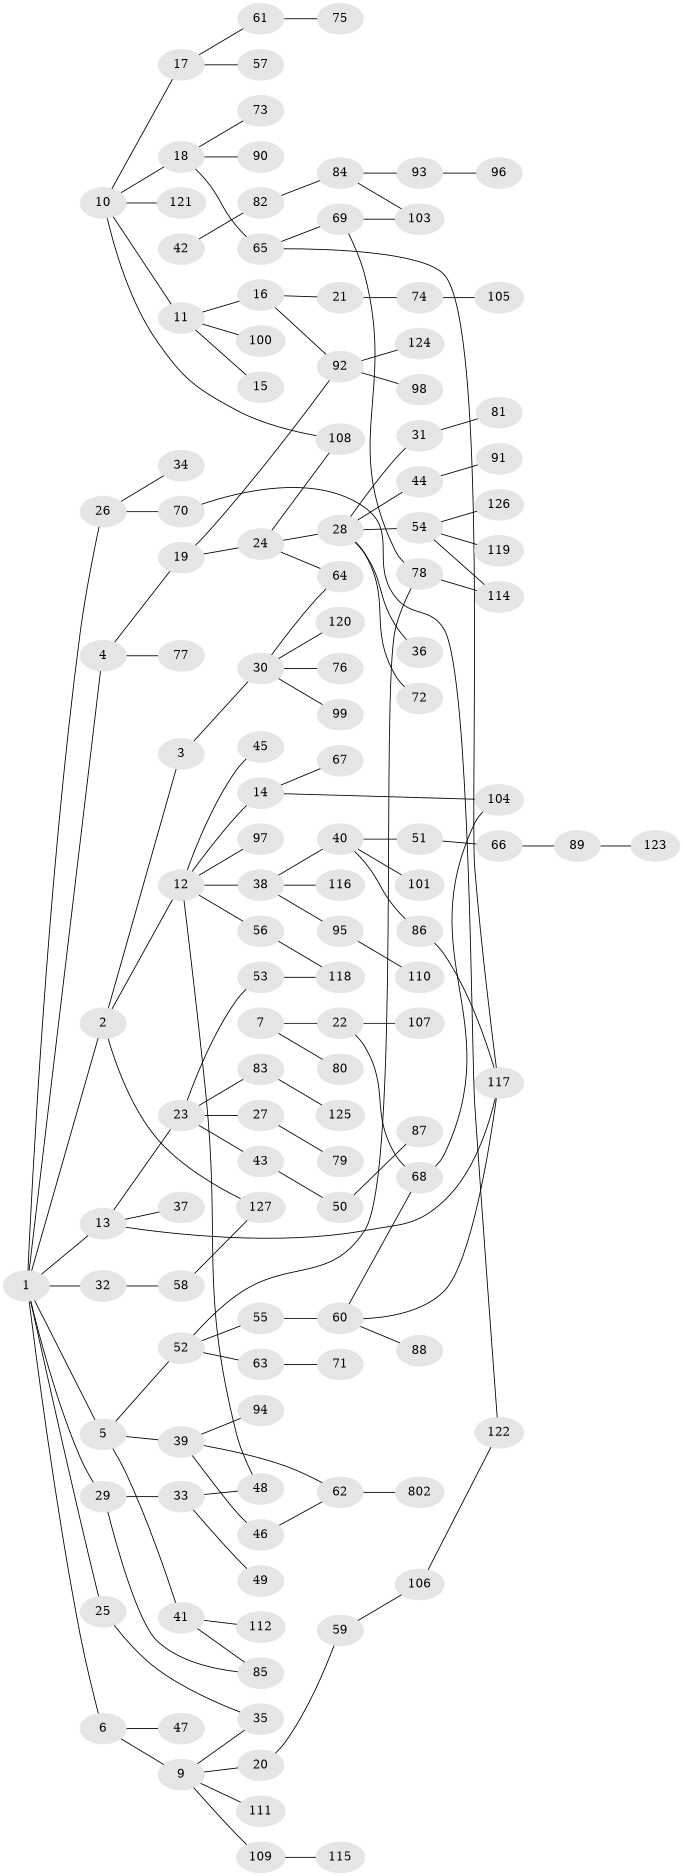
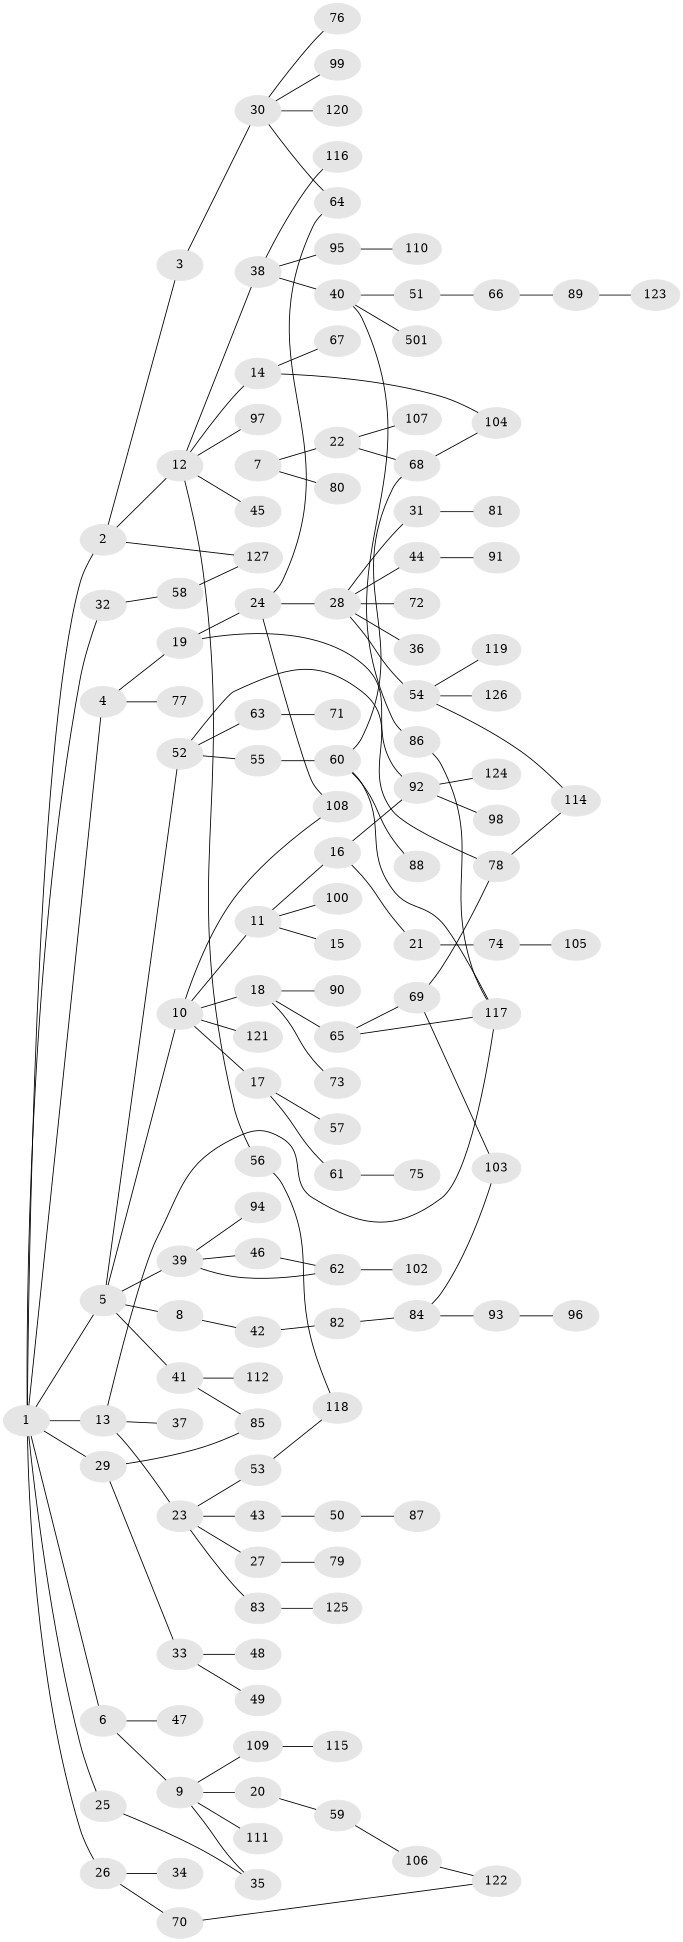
node "101": label "101" -> "501"
edge "10" -- "5": added
edge "12" -- "48": removed
node "8": added
node "802": label "802" -> "102"
